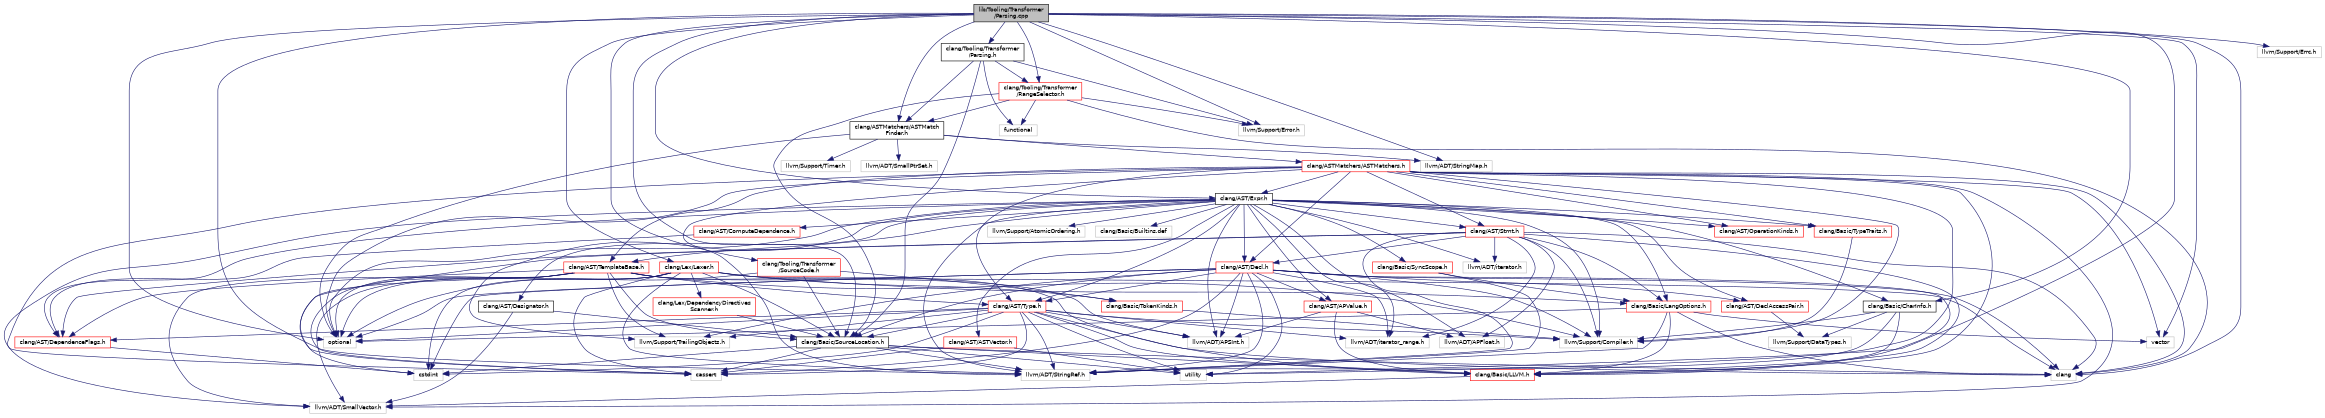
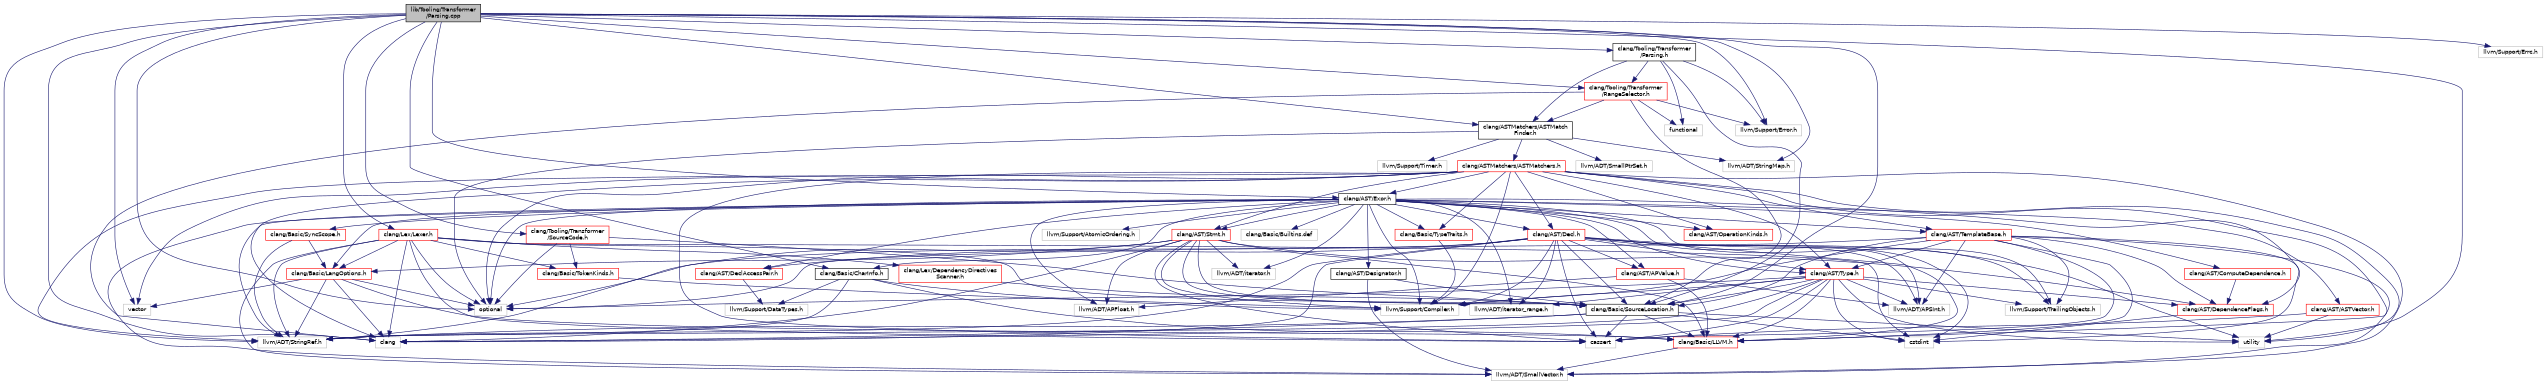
edge "clang/AST/Stmt.h" -> "clang/AST/Decl.h": now "clang/AST/Stmt.h" -> "clang/Basic/SourceLocation.h"
